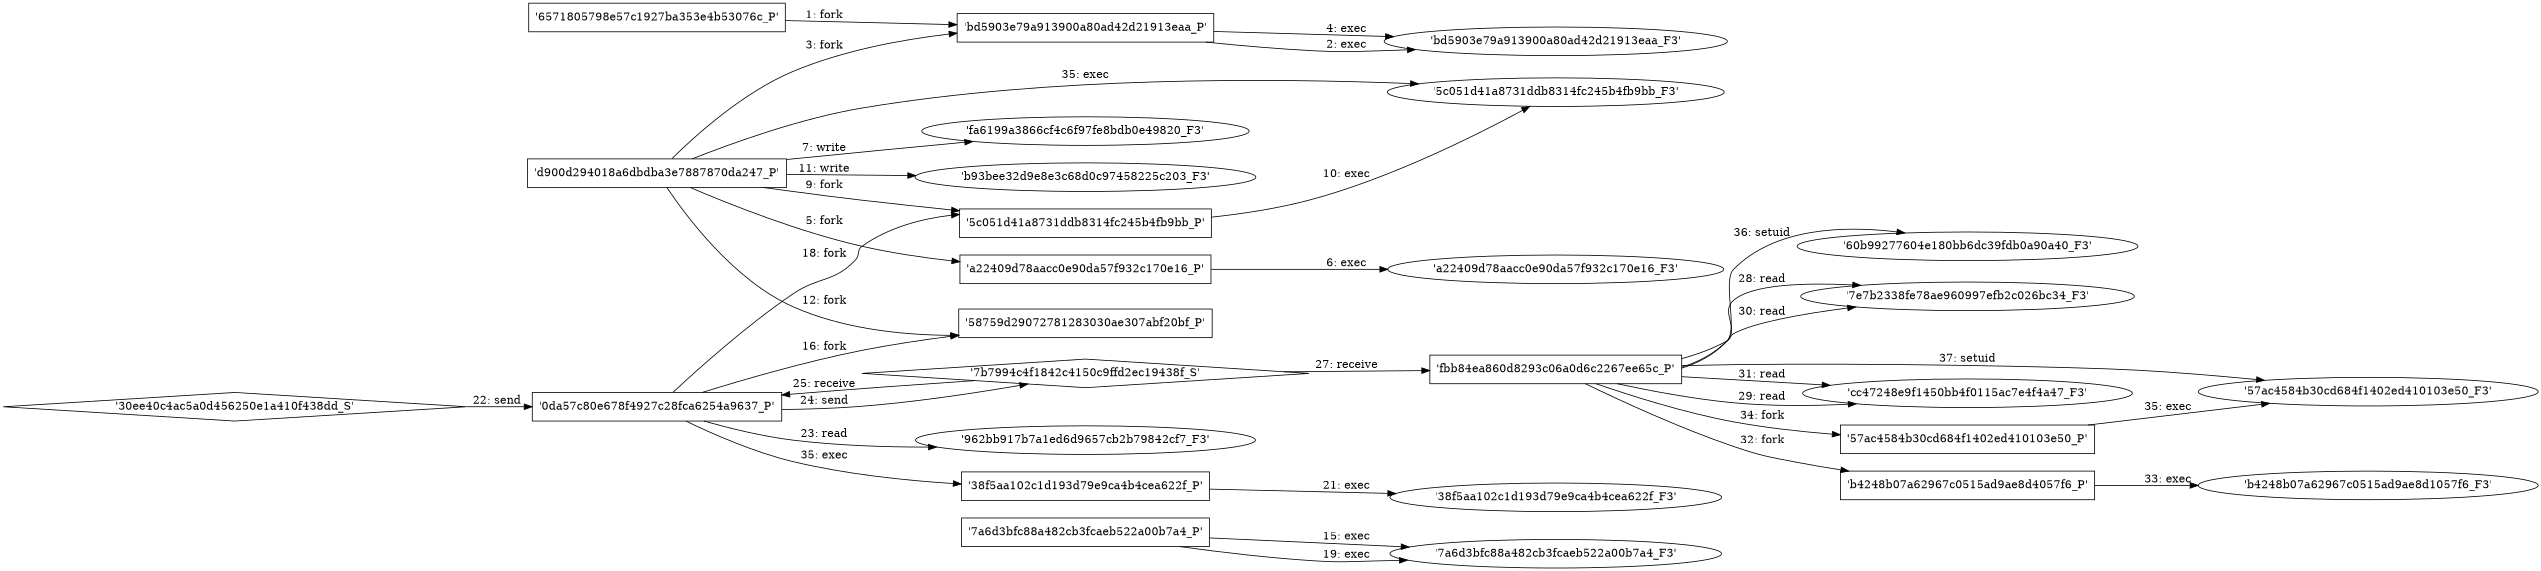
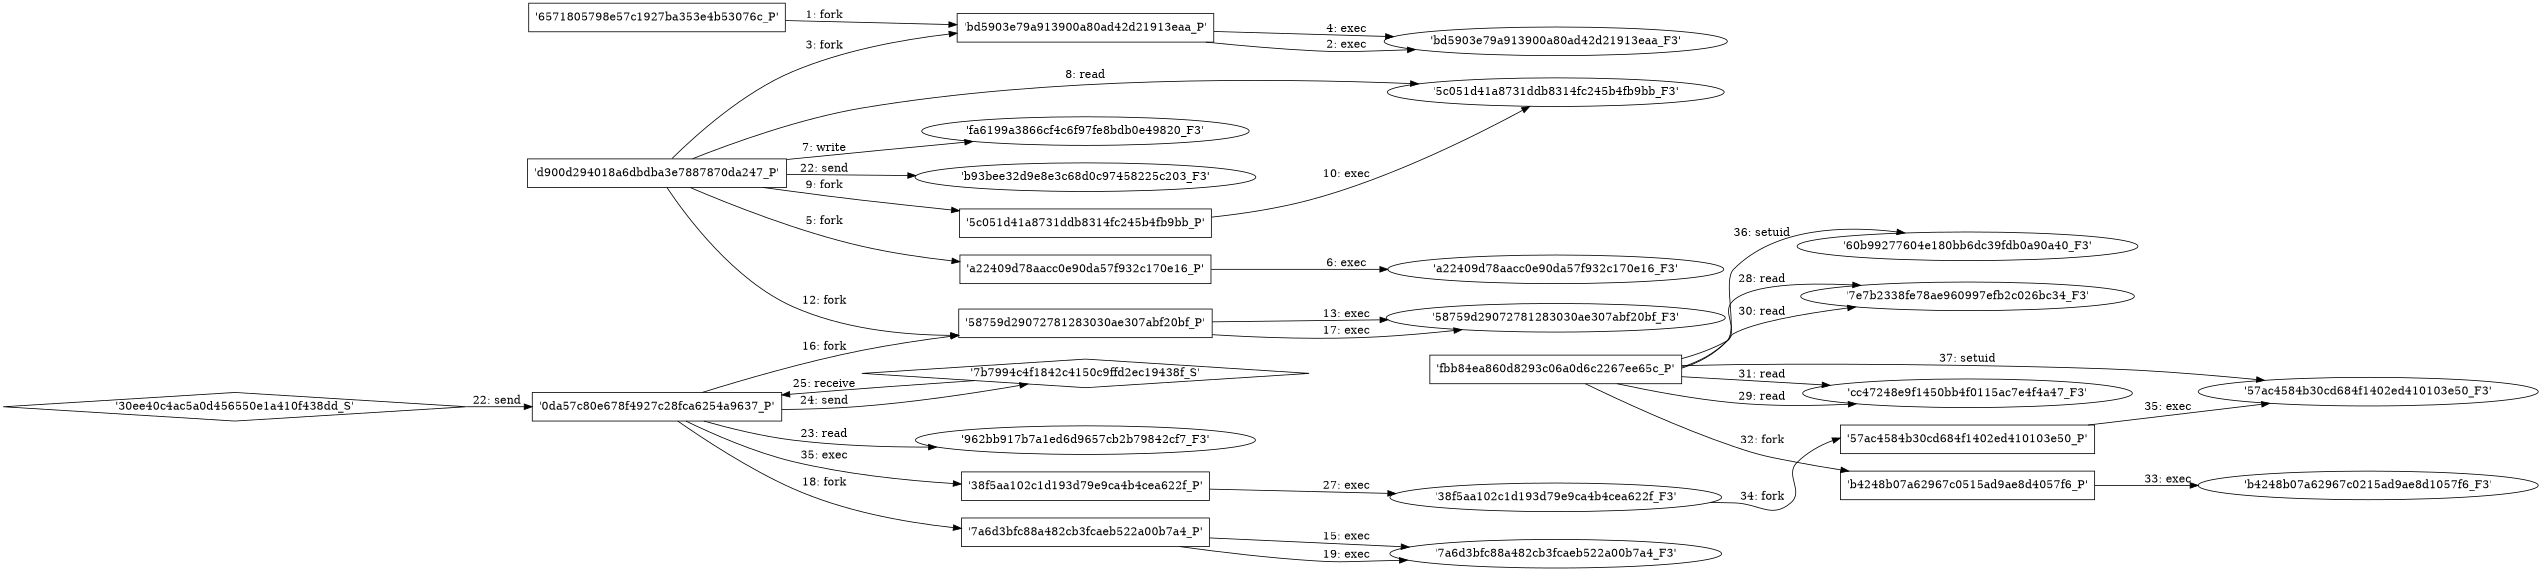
edge "'d900d294018a6dbdba3e7887870da247_P'" -> "'5c051d41a8731ddb8314fc245b4fb9bb_F3'": label "35: exec" -> "8: read"
edge "'d900d294018a6dbdba3e7887870da247_P'" -> "'b93bee32d9e8e3c68d0c97458225c203_F3'": label "11: write" -> "22: send"
edge "'0da57c80e678f4927c28fca6254a9637_P'" -> "'5c051d41a8731ddb8314fc245b4fb9bb_P'": now "'0da57c80e678f4927c28fca6254a9637_P'" -> "'7a6d3bfc88a482cb3fcaeb522a00b7a4_P'"
node "'58759d29072781283030ae307abf20bf_F3'": added
edge "'7b7994c4f1842c4150c9ffd2ec19438f_S'" -> "'fbb84ea860d8293c06a0d6c2267ee65c_P'": removed, label "27: receive"
node "'30ee40c4ac5a0d456250e1a410f438dd_S'": label "'30ee40c4ac5a0d456250e1a410f438dd_S'" -> "'30ee40c4ac5a0d456550e1a410f438dd_S'"
edge "'fbb84ea860d8293c06a0d6c2267ee65c_P'" -> "'57ac4584b30cd684f1402ed410103e50_P'": now "'38f5aa102c1d193d79e9ca4b4cea622f_F3'" -> "'57ac4584b30cd684f1402ed410103e50_P'"
node "'b4248b07a62967c0515ad9ae8d1057f6_F3'": label "'b4248b07a62967c0515ad9ae8d1057f6_F3'" -> "'b4248b07a62967c0215ad9ae8d1057f6_F3'"
edge "'38f5aa102c1d193d79e9ca4b4cea622f_P'" -> "'38f5aa102c1d193d79e9ca4b4cea622f_F3'": label "21: exec" -> "27: exec"
